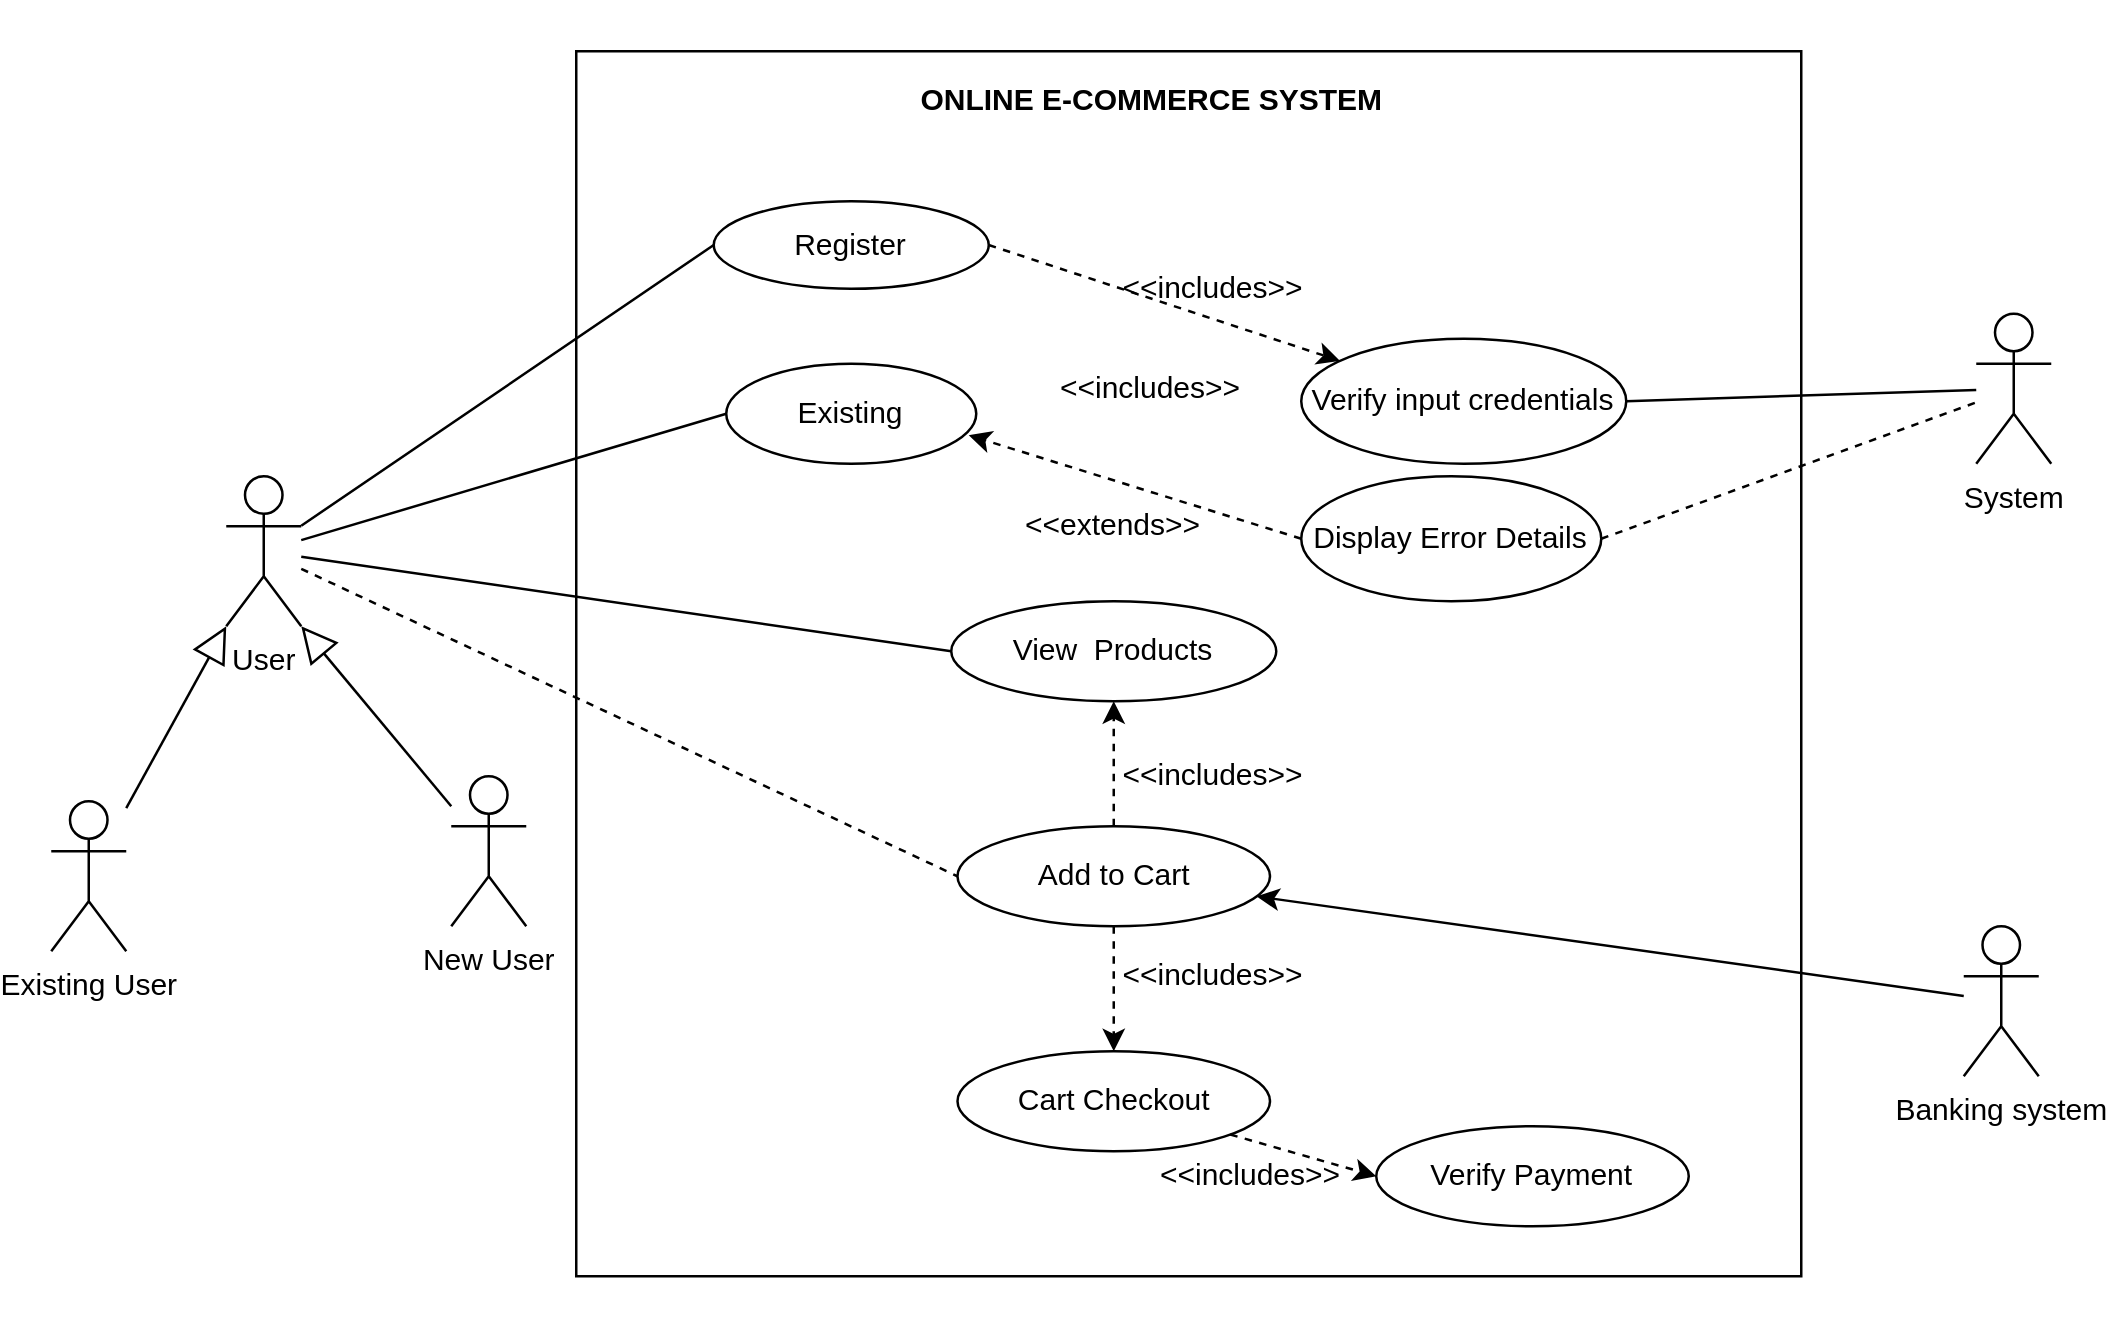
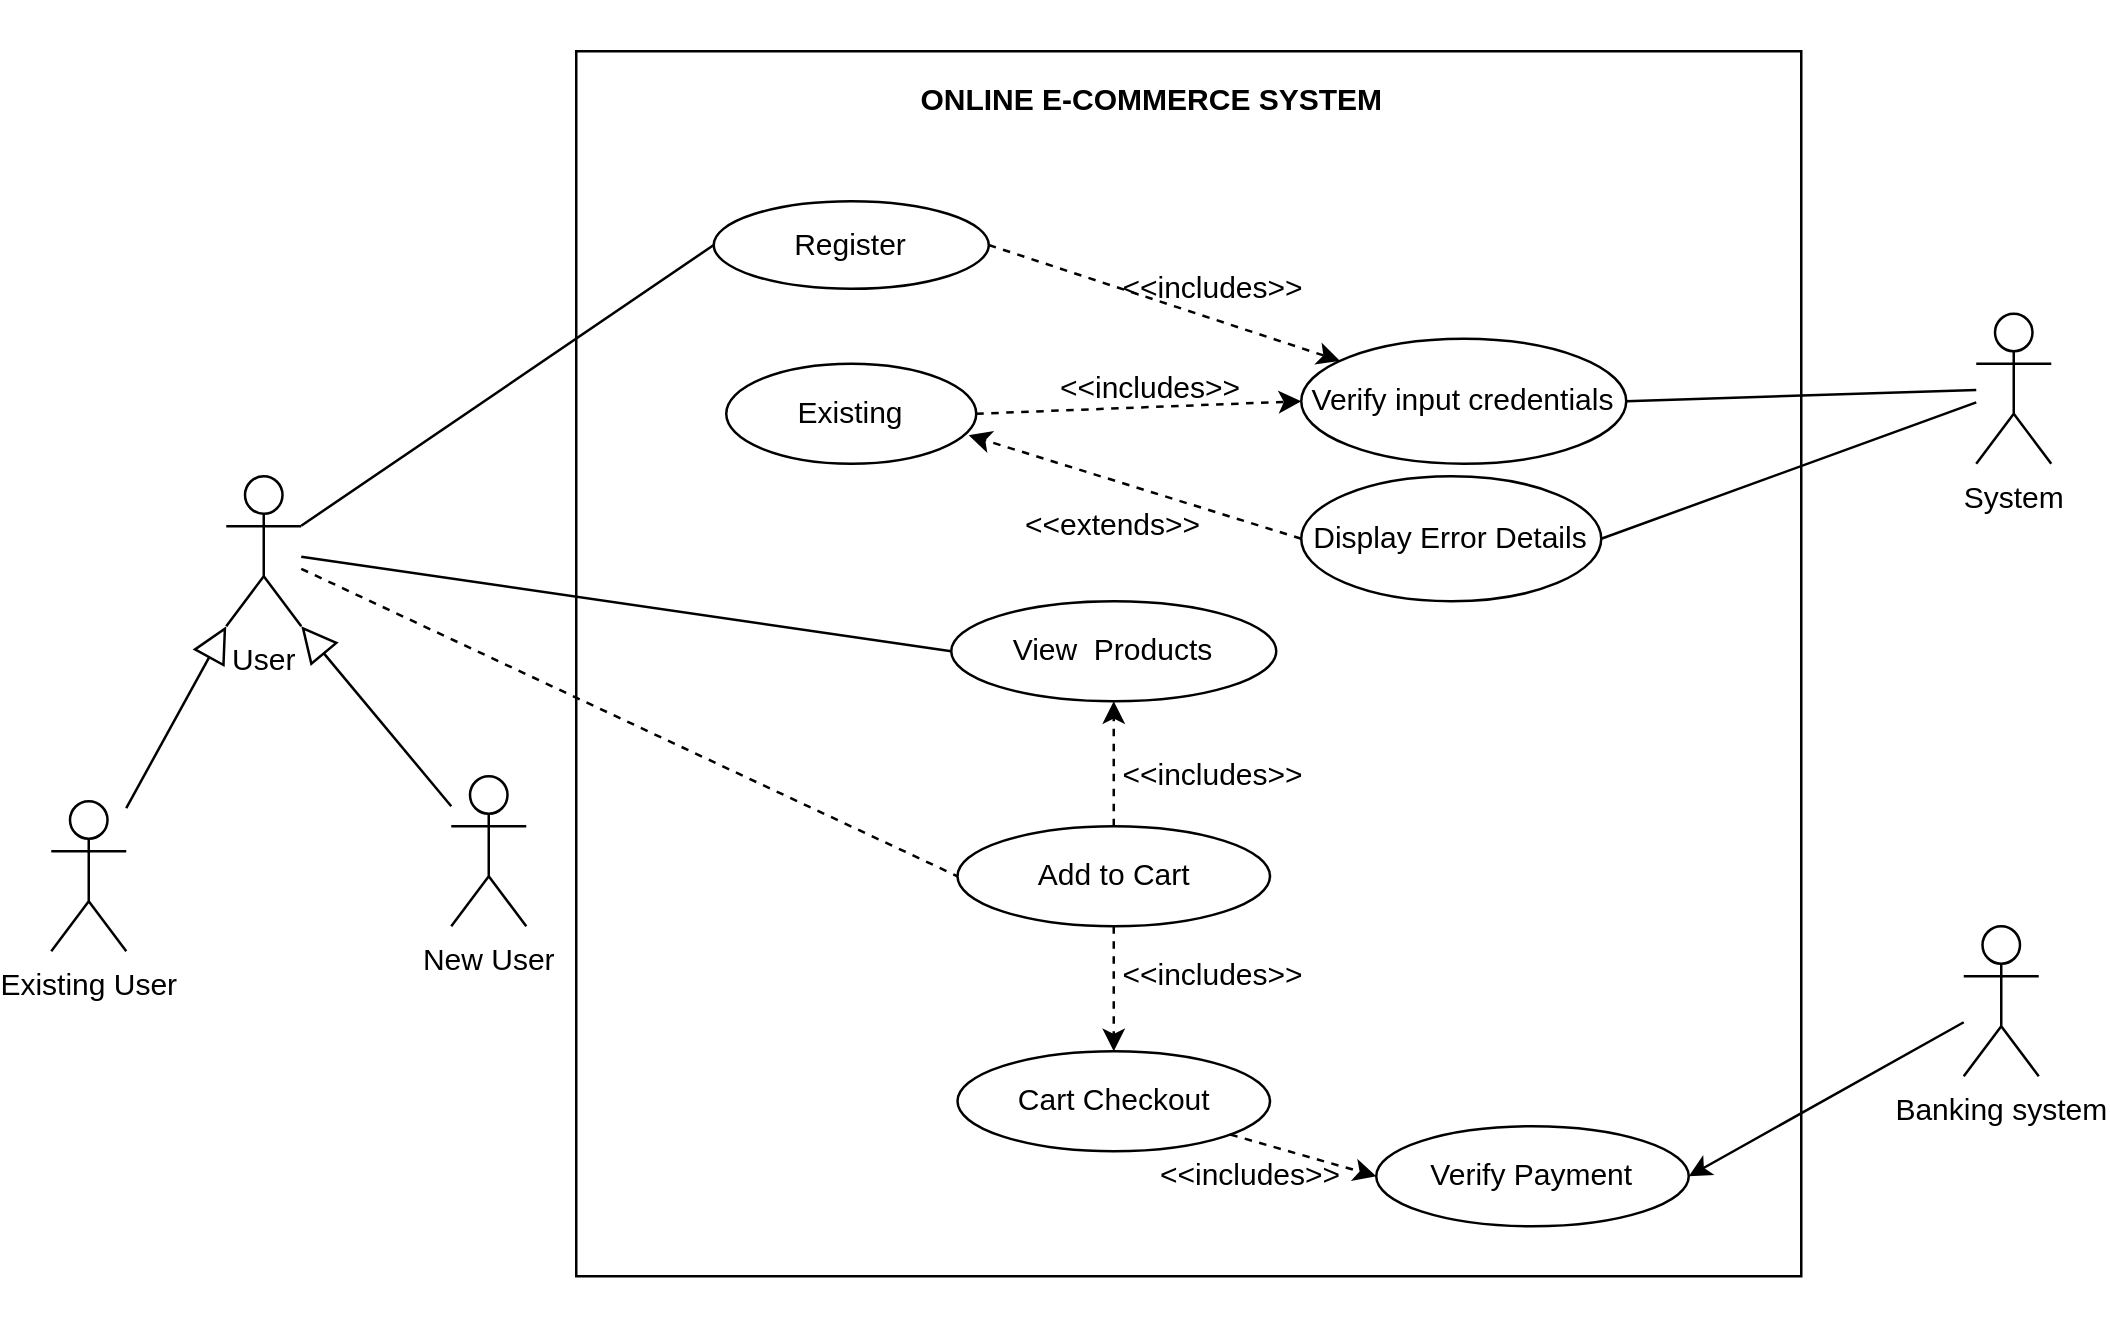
edge "Existing" -> "Verify input credentials": added
edge "System" -- "Display Error Details": style dashed -> solid
edge "Existing" -- "User": removed
edge "Banking system" -> "Add to Cart": now "Banking system" -> "Verify Payment"
